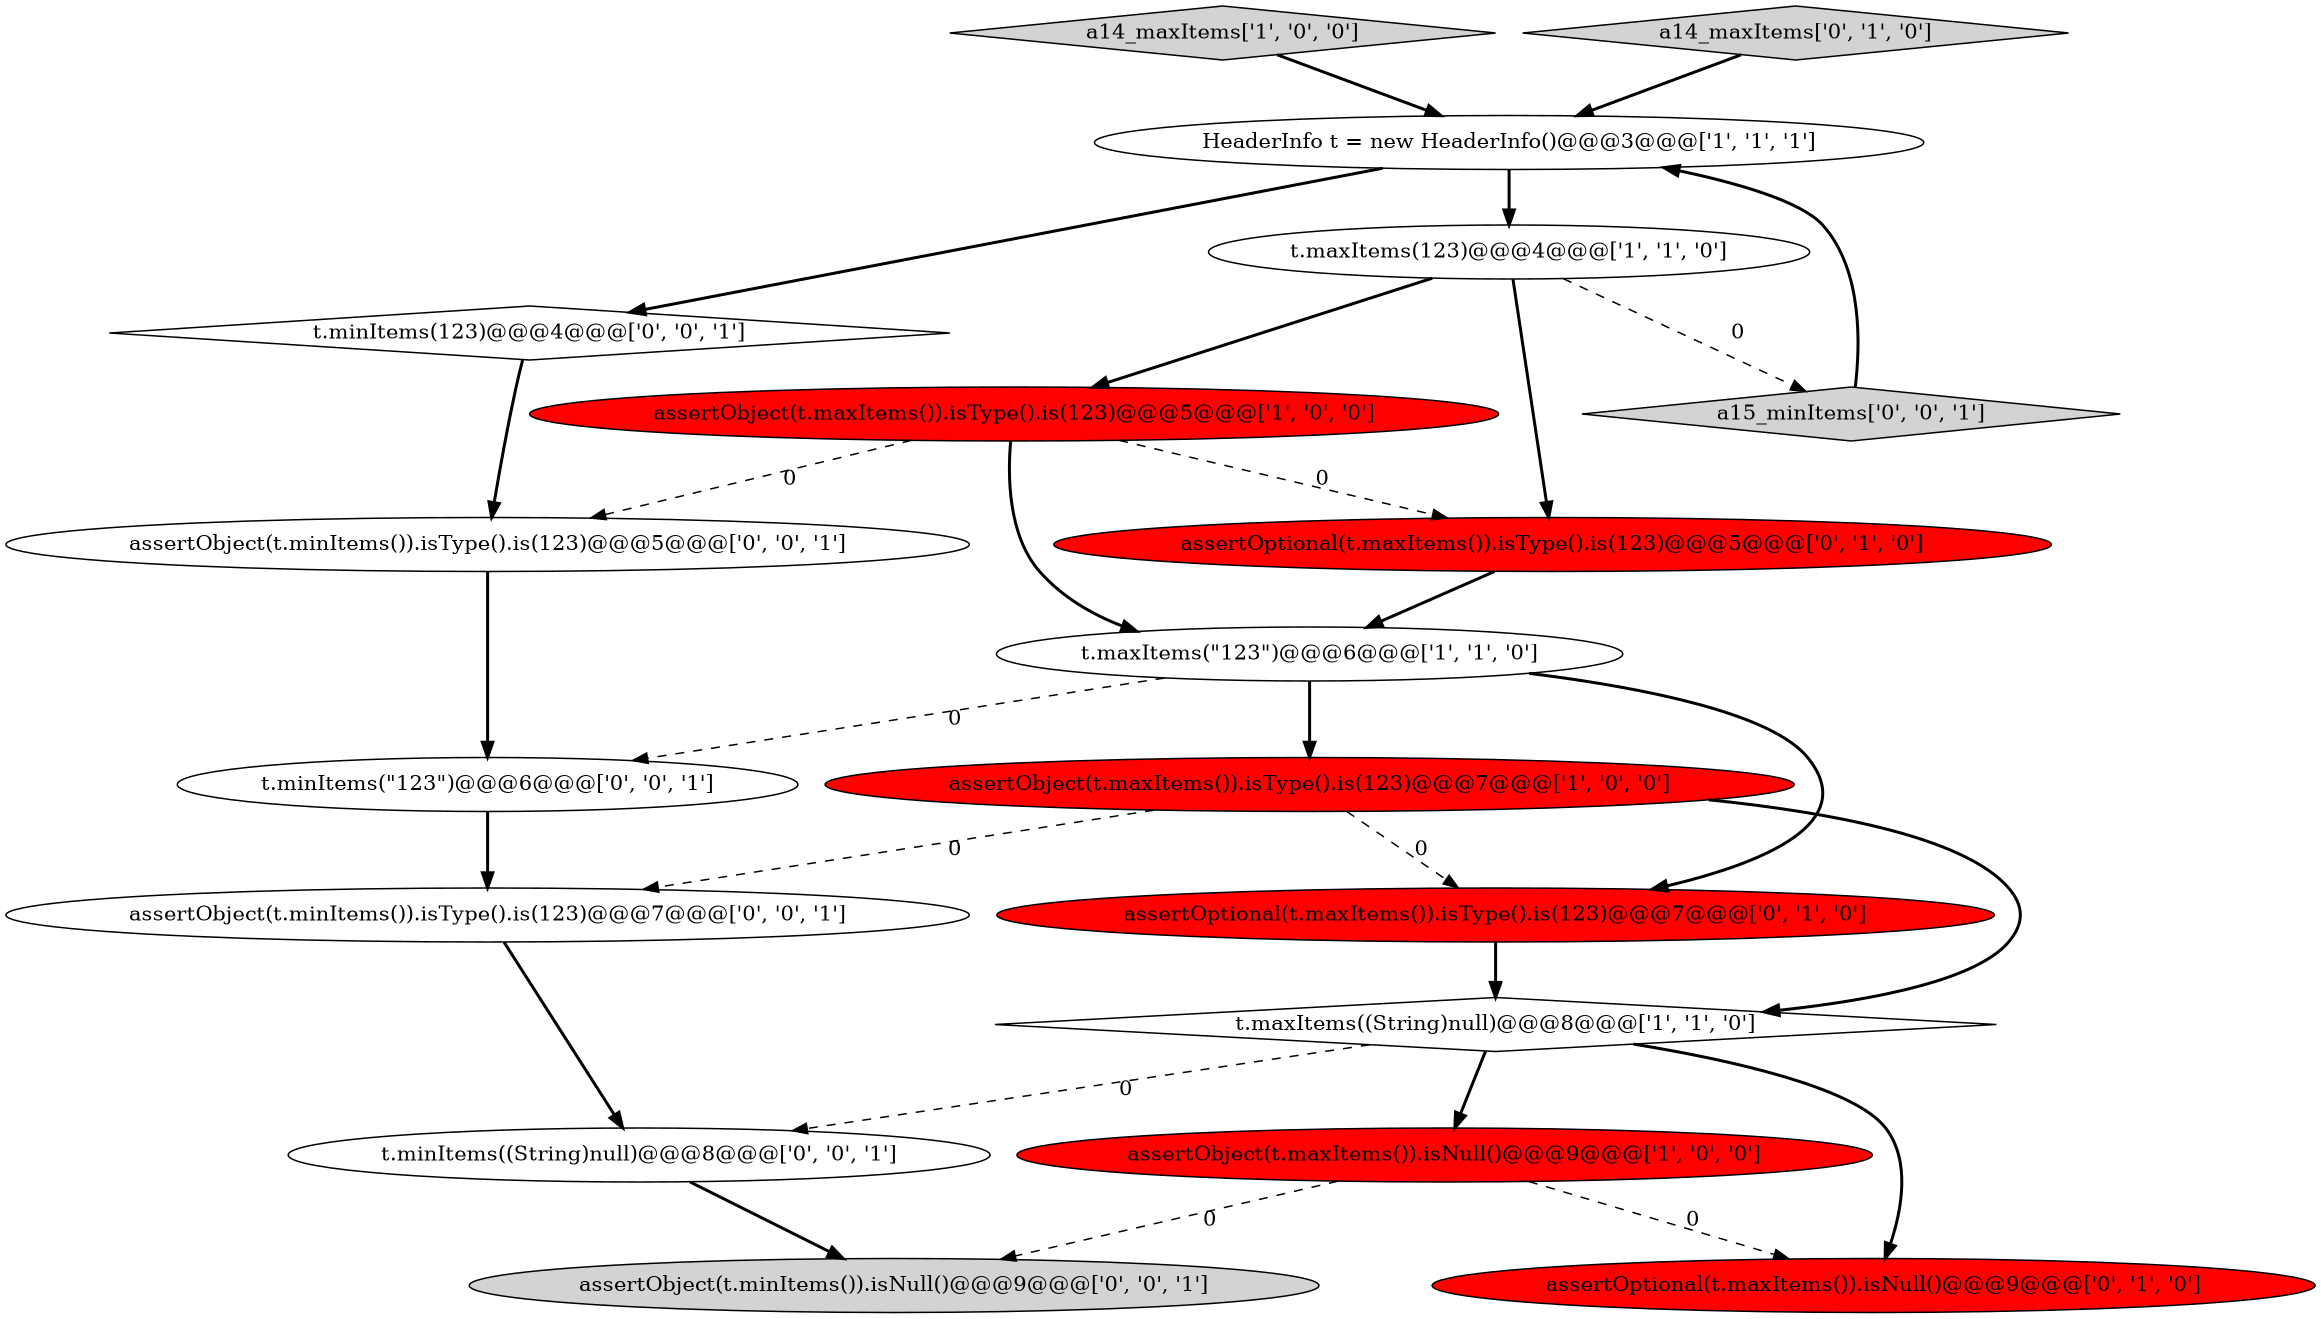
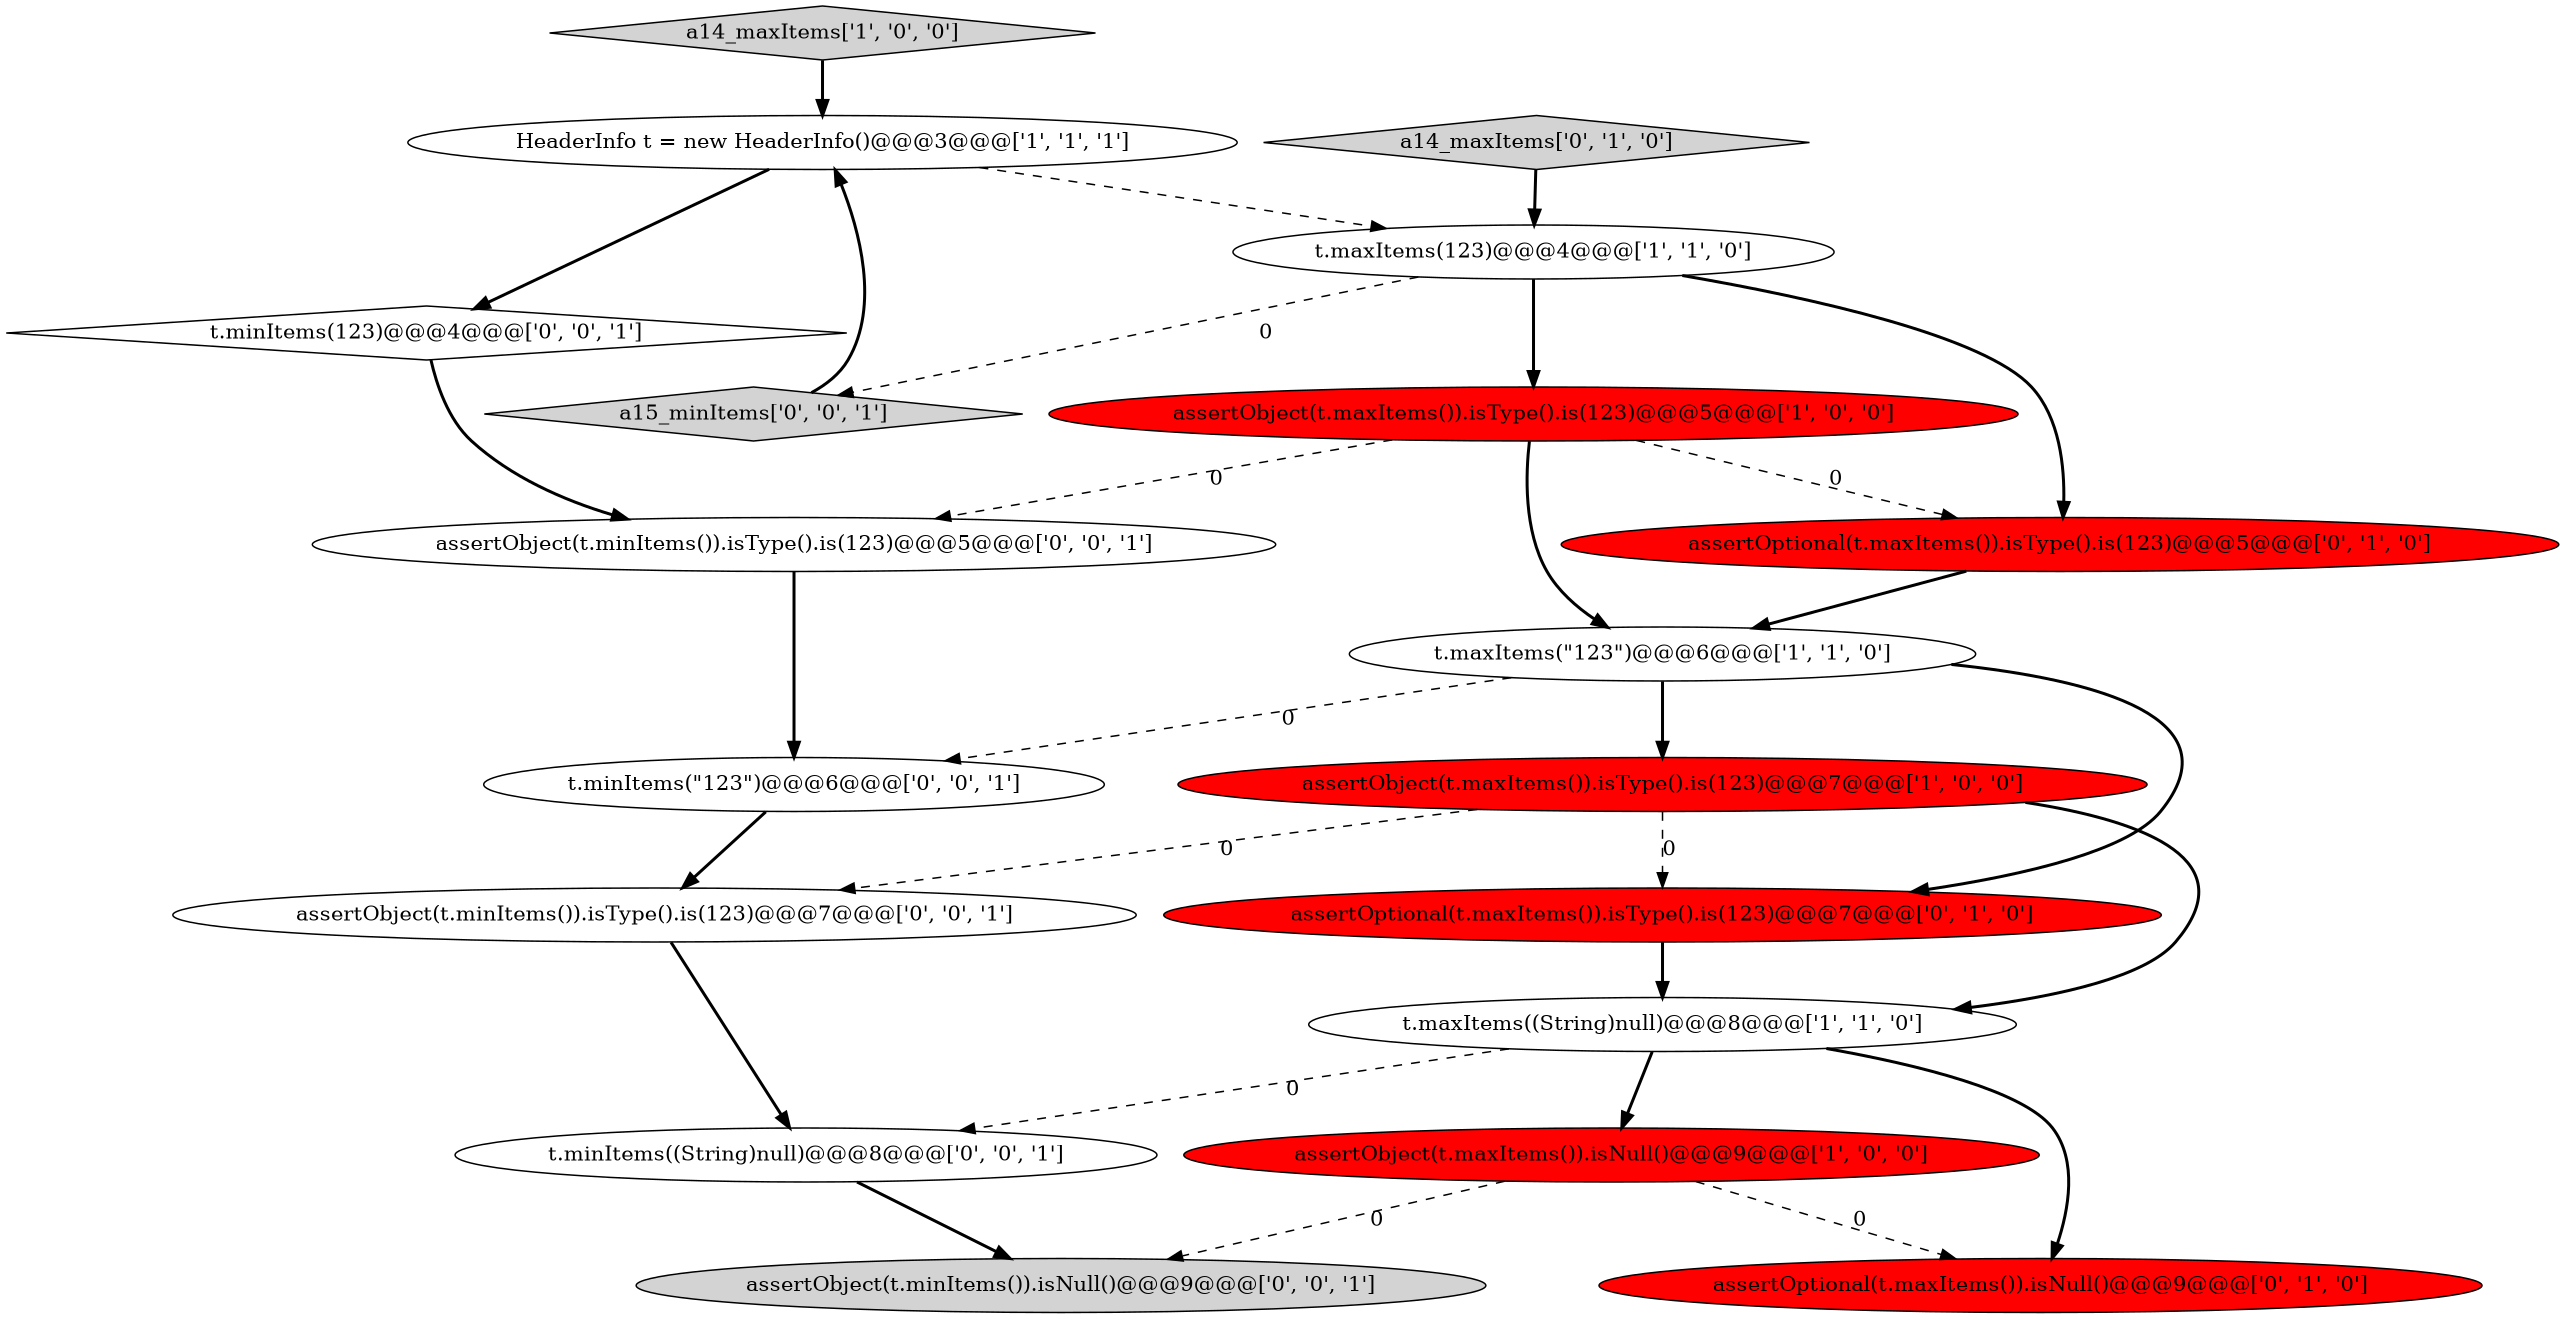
edge "a14_maxItems['0', '1', '0']" -> "HeaderInfo t = new HeaderInfo()@@@3@@@['1', '1', '1']": now "a14_maxItems['0', '1', '0']" -> "t.maxItems(123)@@@4@@@['1', '1', '0']"
edge "HeaderInfo t = new HeaderInfo()@@@3@@@['1', '1', '1']" -> "t.maxItems(123)@@@4@@@['1', '1', '0']": style bold -> dashed
node "t.maxItems((String)null)@@@8@@@['1', '1', '0']": shape diamond -> ellipse
